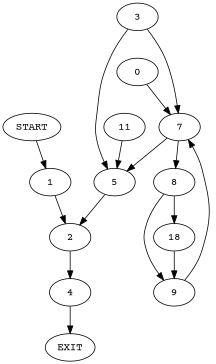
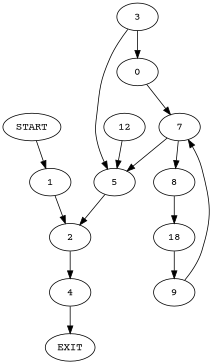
edge "3" -> "7": now "3" -> "0"
node "11": label "11" -> "12"
edge "8" -> "9": removed
